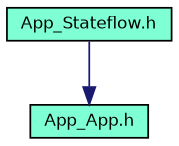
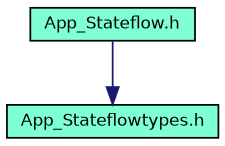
node "App_App.h": label "App_App.h" -> "App_Stateflowtypes.h"
